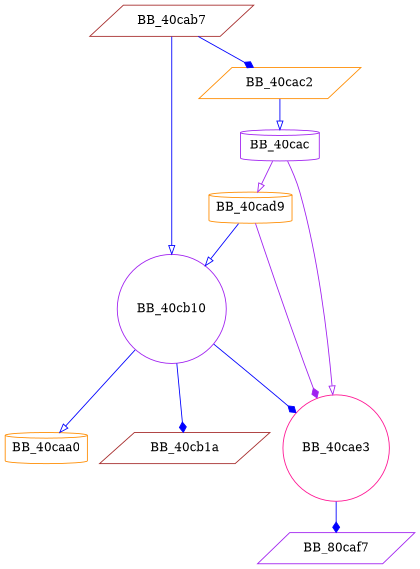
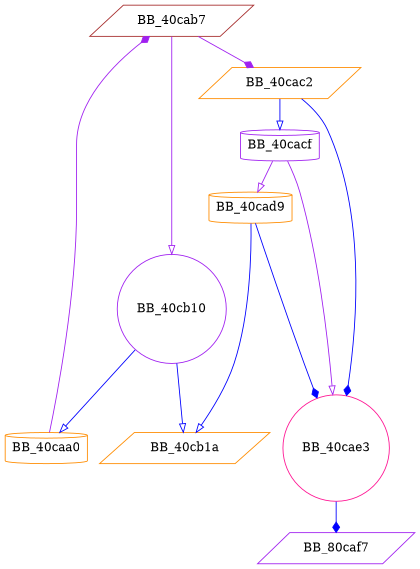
edge "BB_40cab7" -> "BB_40cac2": color blue -> purple
edge "BB_40cab7" -> "BB_40cb10": color blue -> purple
node "BB_40cac": label "BB_40cac" -> "BB_40cacf"
edge "BB_40caa0" -> "BB_40cab7": added
edge "BB_40cad9" -> "BB_40cb10": now "BB_40cad9" -> "BB_40cb1a"
edge "BB_40cad9" -> "BB_40cae3": color purple -> blue
edge "BB_40cb10" -> "BB_40cae3": now "BB_40cac2" -> "BB_40cae3"
edge "BB_40cb10" -> "BB_40cb1a": arrowhead diamond -> onormal
node "BB_40cb1a": color brown -> darkorange
